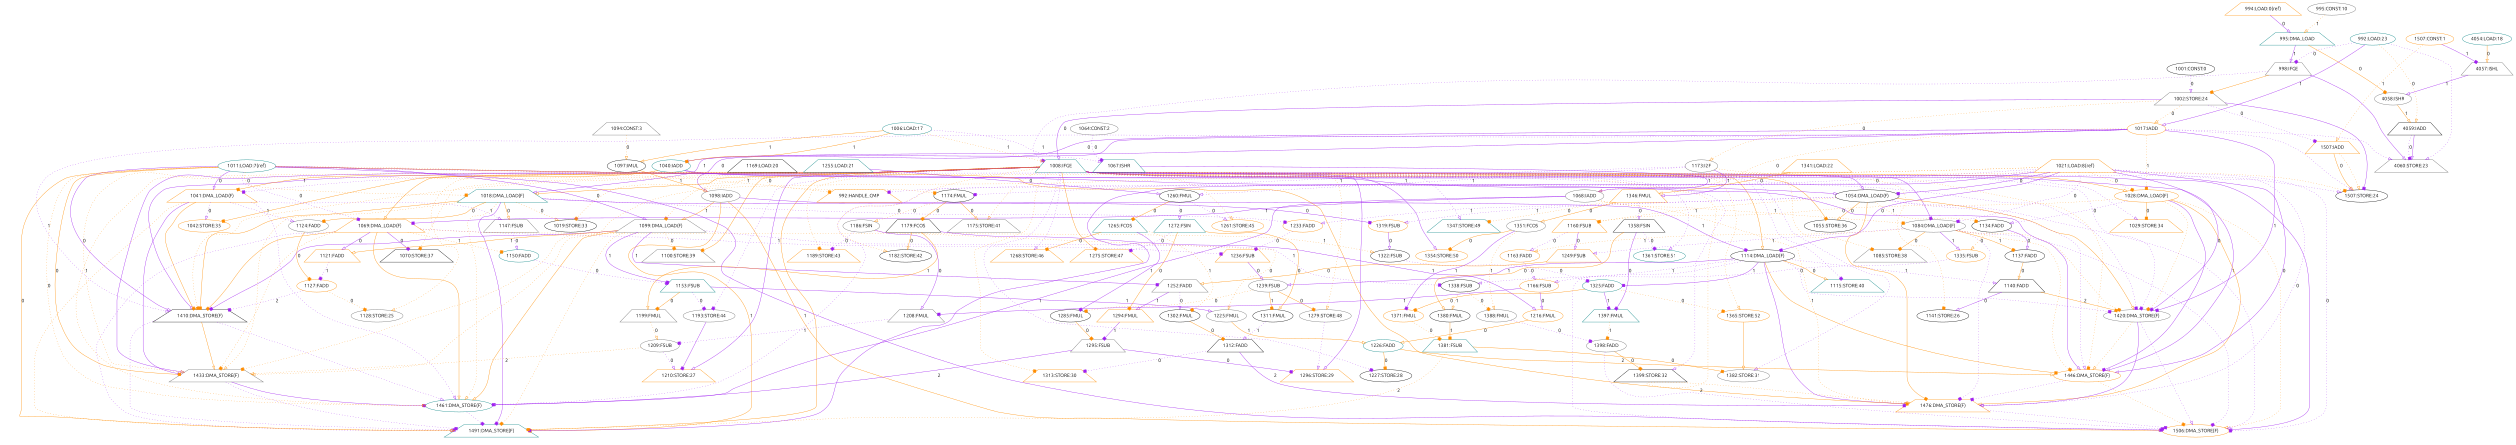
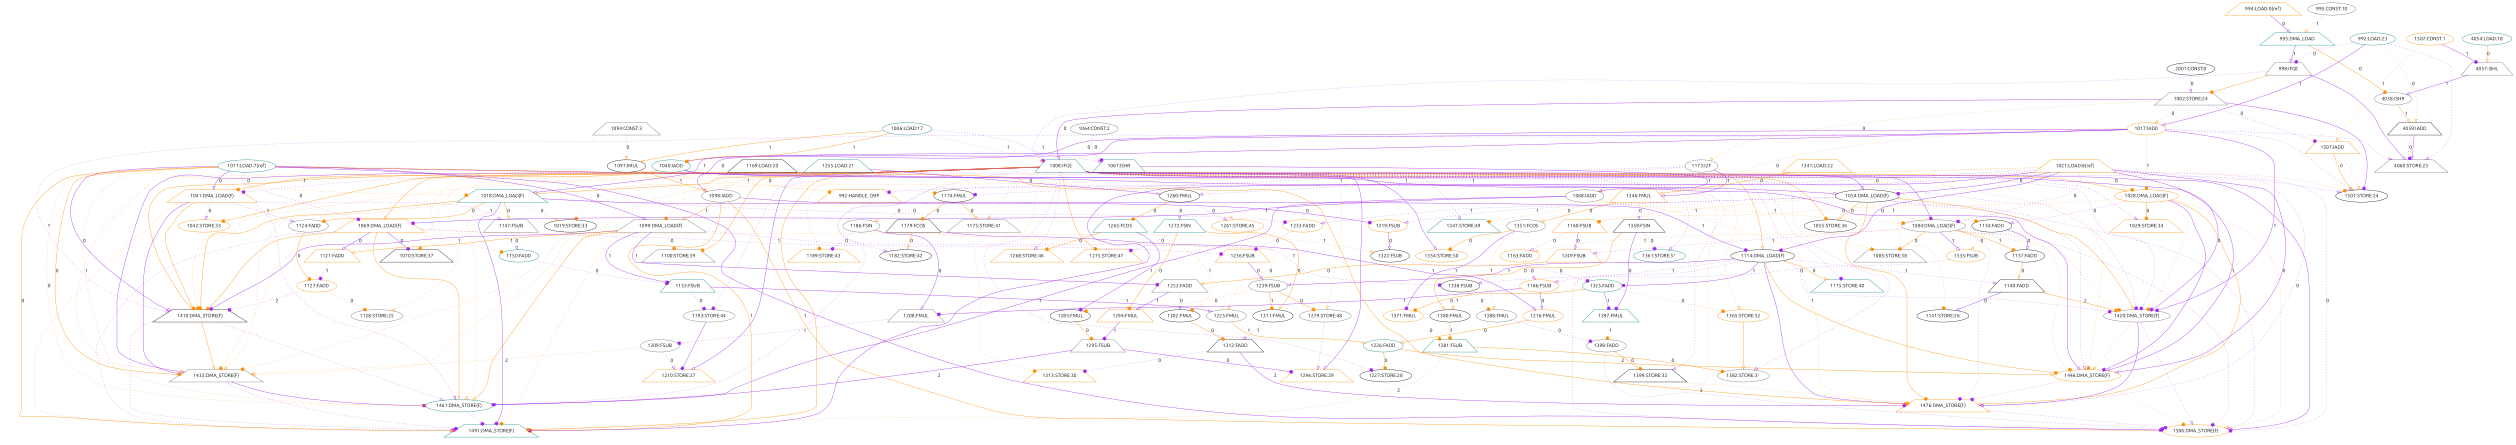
node "1001:CONST:0": label "1001:CONST:0" -> "2001:CONST:0"
edge "1008:IFGE" -> "1410:DMA_STORE(F)": color purple -> darkorange
edge "1008:IFGE" -> "1182:STORE:42": color darkorange -> purple
node "1199:FMUL": removed
